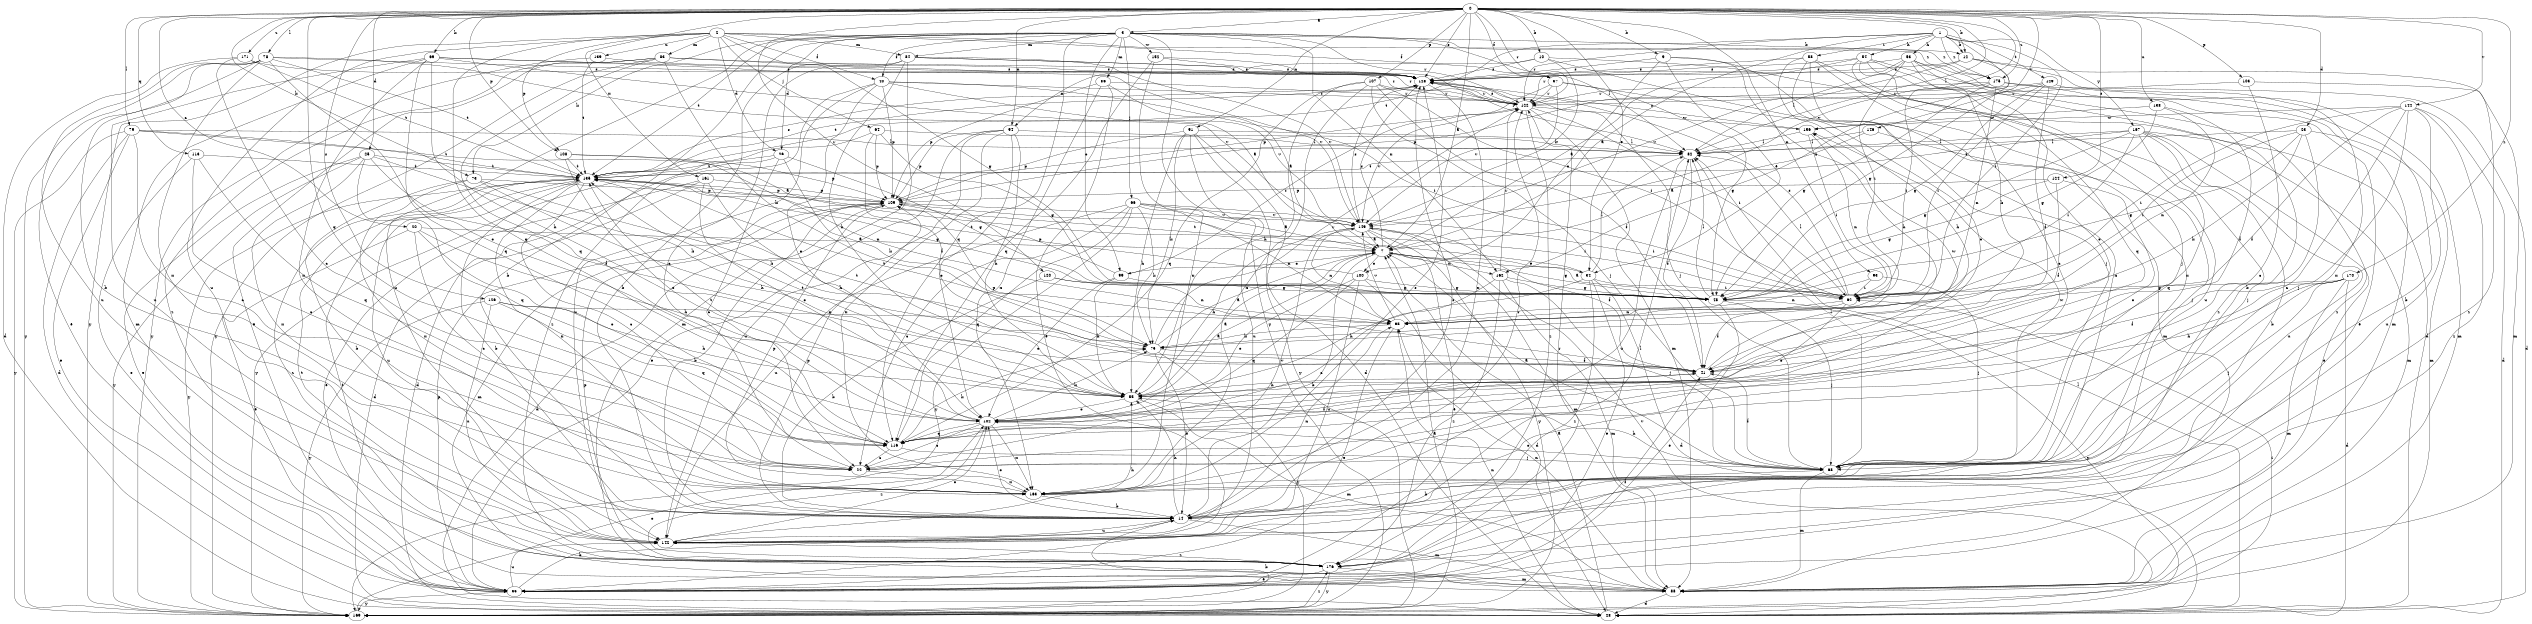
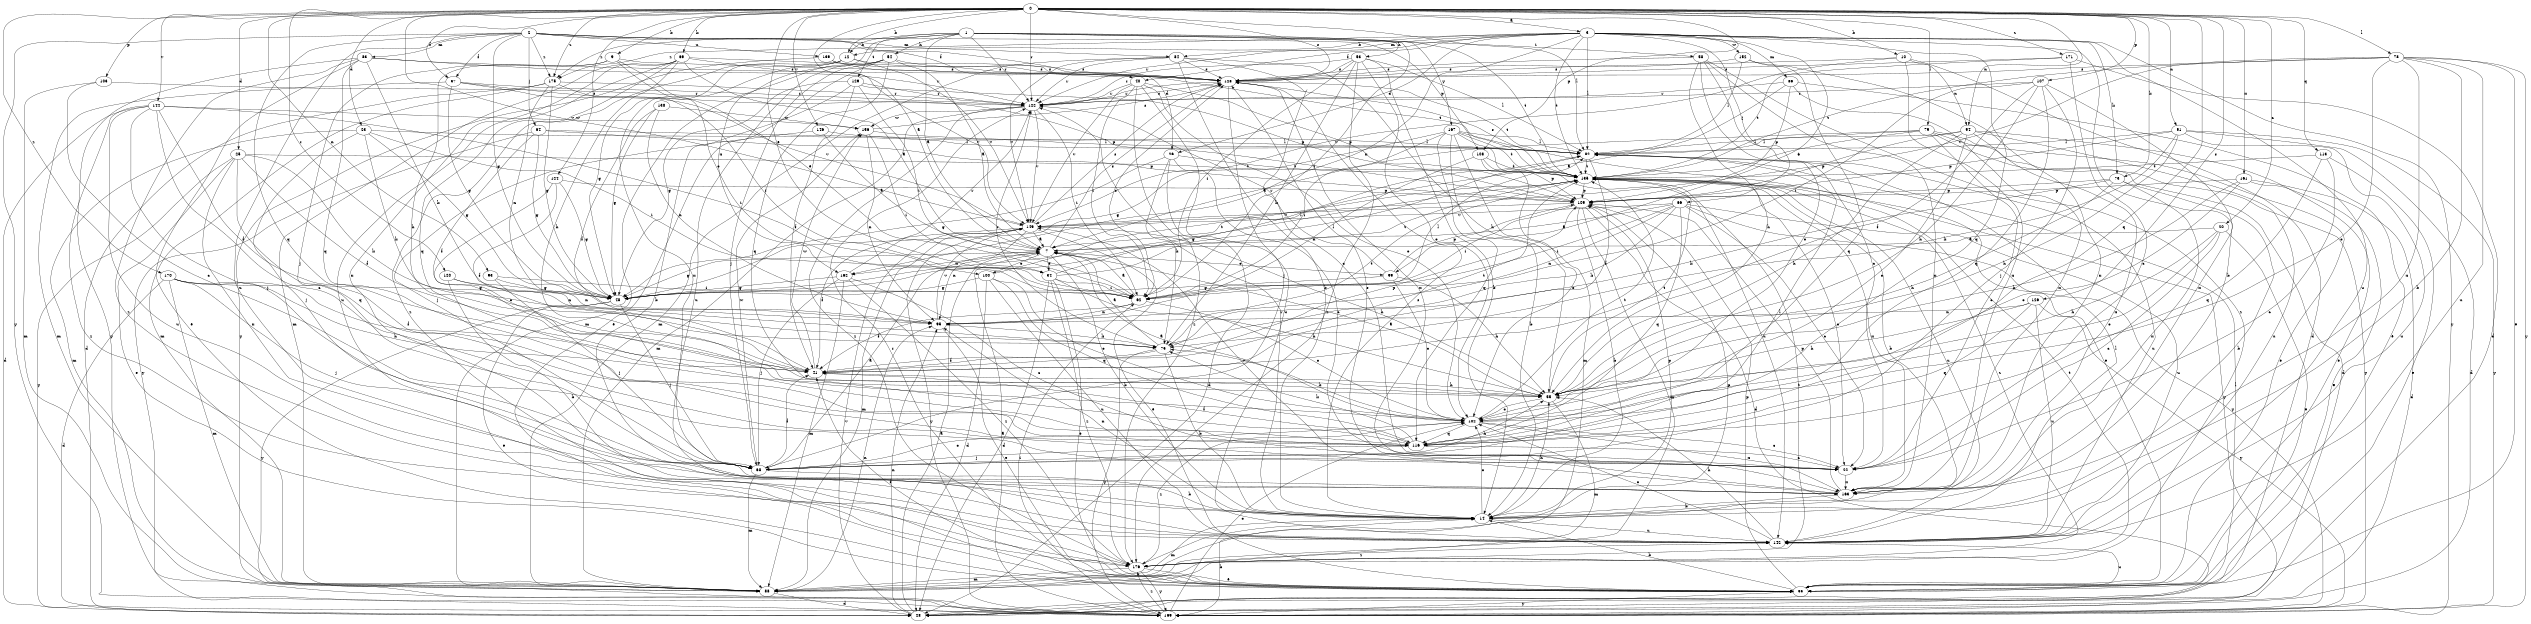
edge "0" -> "138": removed, label "u"
